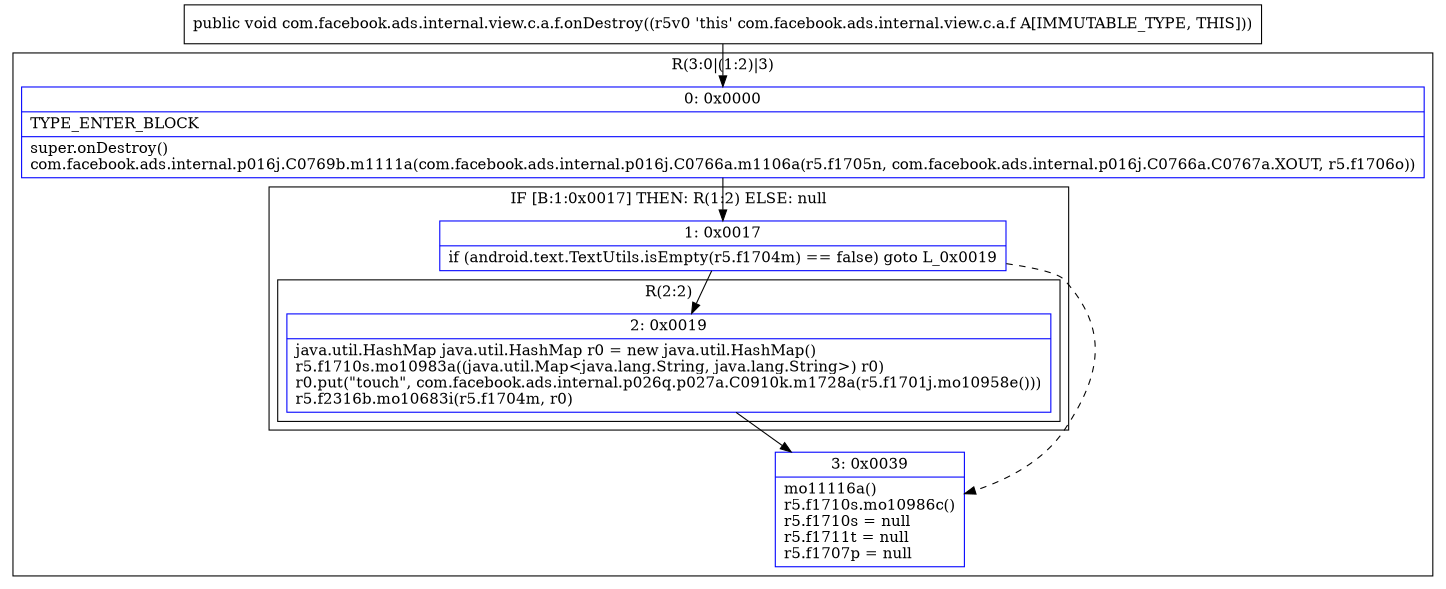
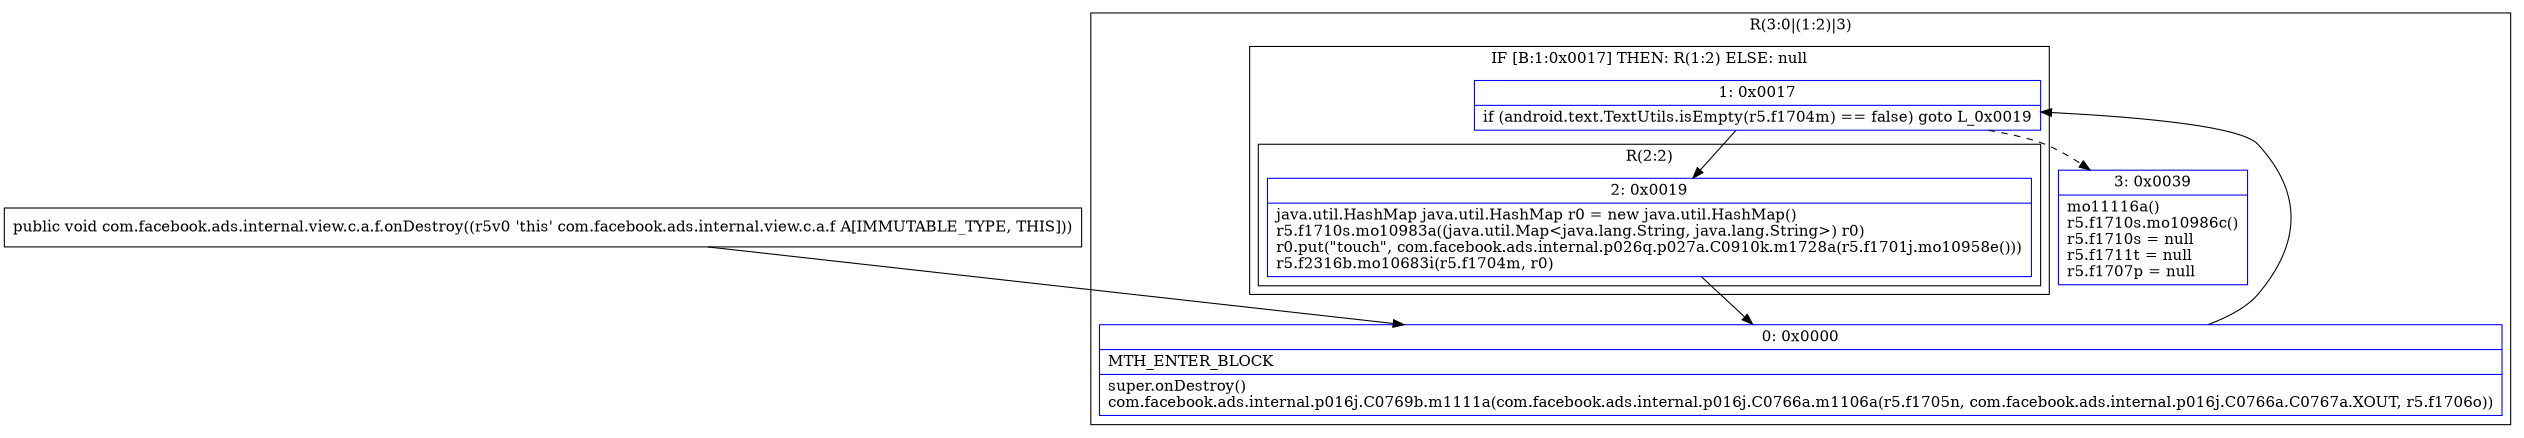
node "0: 0x0000": text "TYPE_ENTER_BLOCK" -> "MTH_ENTER_BLOCK"
edge "2: 0x0019" -> "3: 0x0039": now "2: 0x0019" -> "0: 0x0000"
